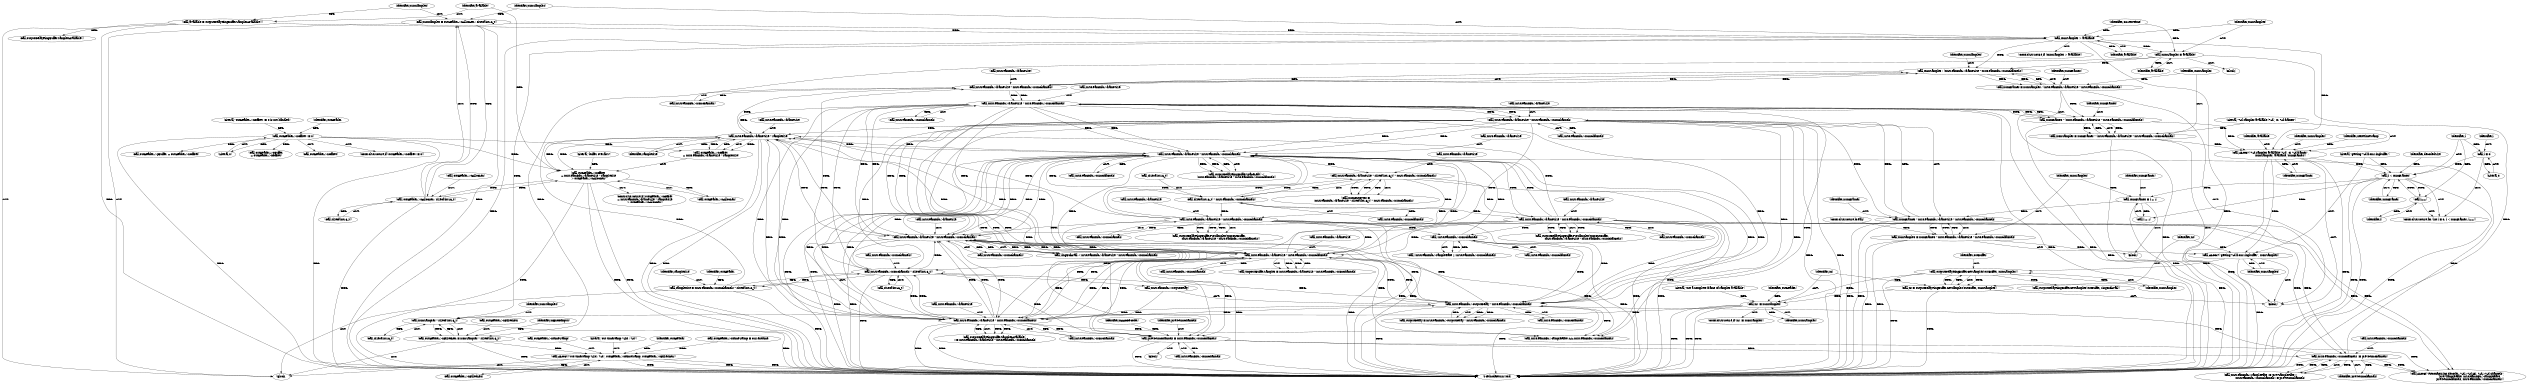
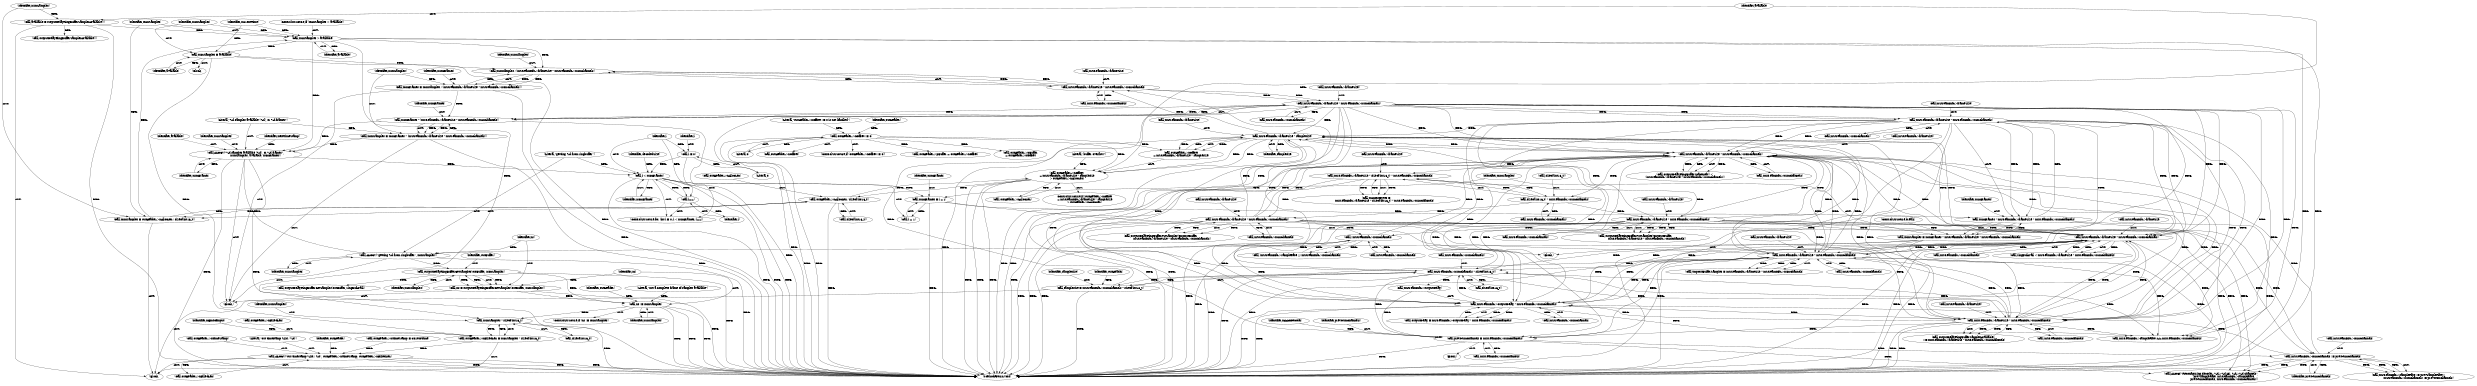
edge "(Call,numSamples > available)" -> "(ControlStructure,if (numSamples > available))": reversed
edge "(Call,i < numFrames)" -> "(Call,i + 1)": label "DDG: " -> "AST: "
edge "(Call,mStreamInfo->numChannels * sizeof(int16_t))" -> "(Call,mStreamInfo->sampleRate && mStreamInfo->numChannels)": added, label "DDG:"
edge "(Call,numSamples = outHeader->nAllocLen / sizeof(int16_t))" -> "(MethodReturn,void)": removed, label "DDG:"
edge "(Call,outHeader->nFilledLen = numSamples * sizeof(int16_t))" -> "(MethodReturn,void)": removed, label "DDG:"
